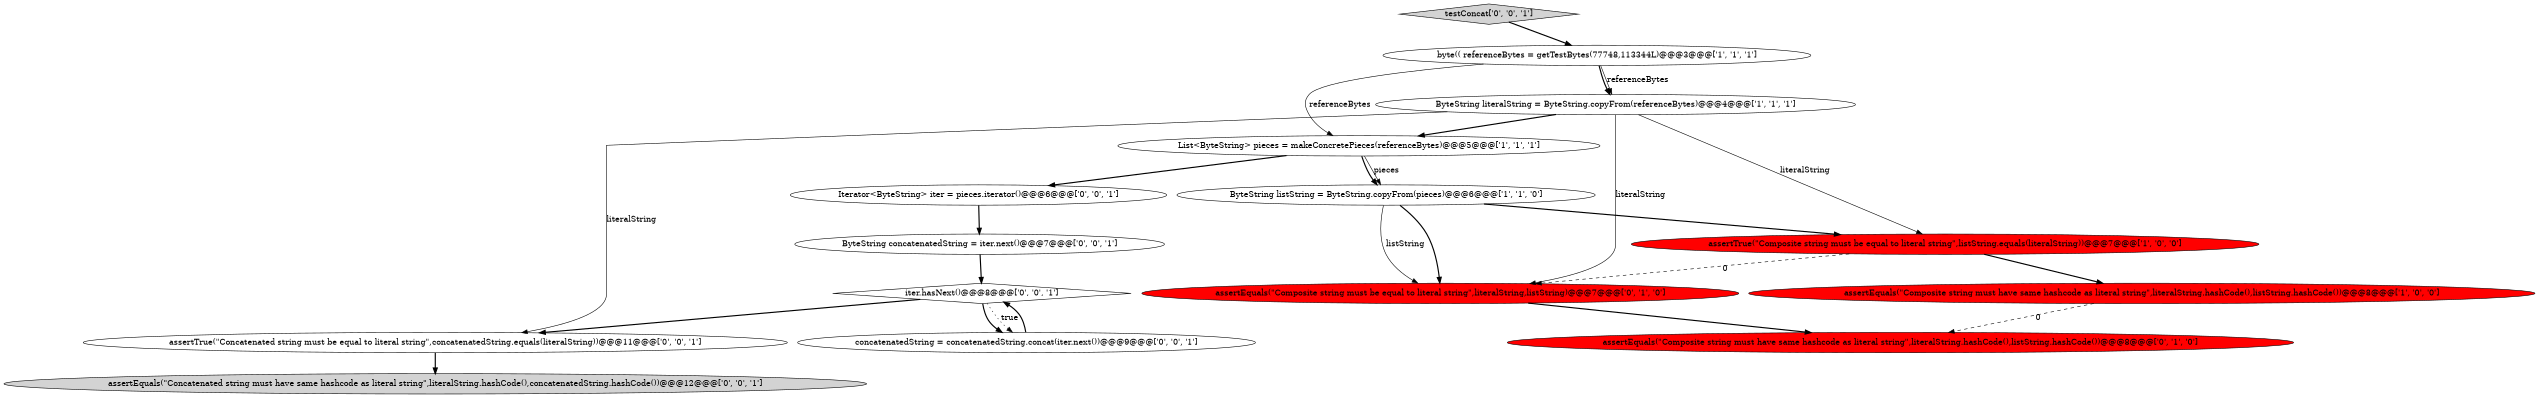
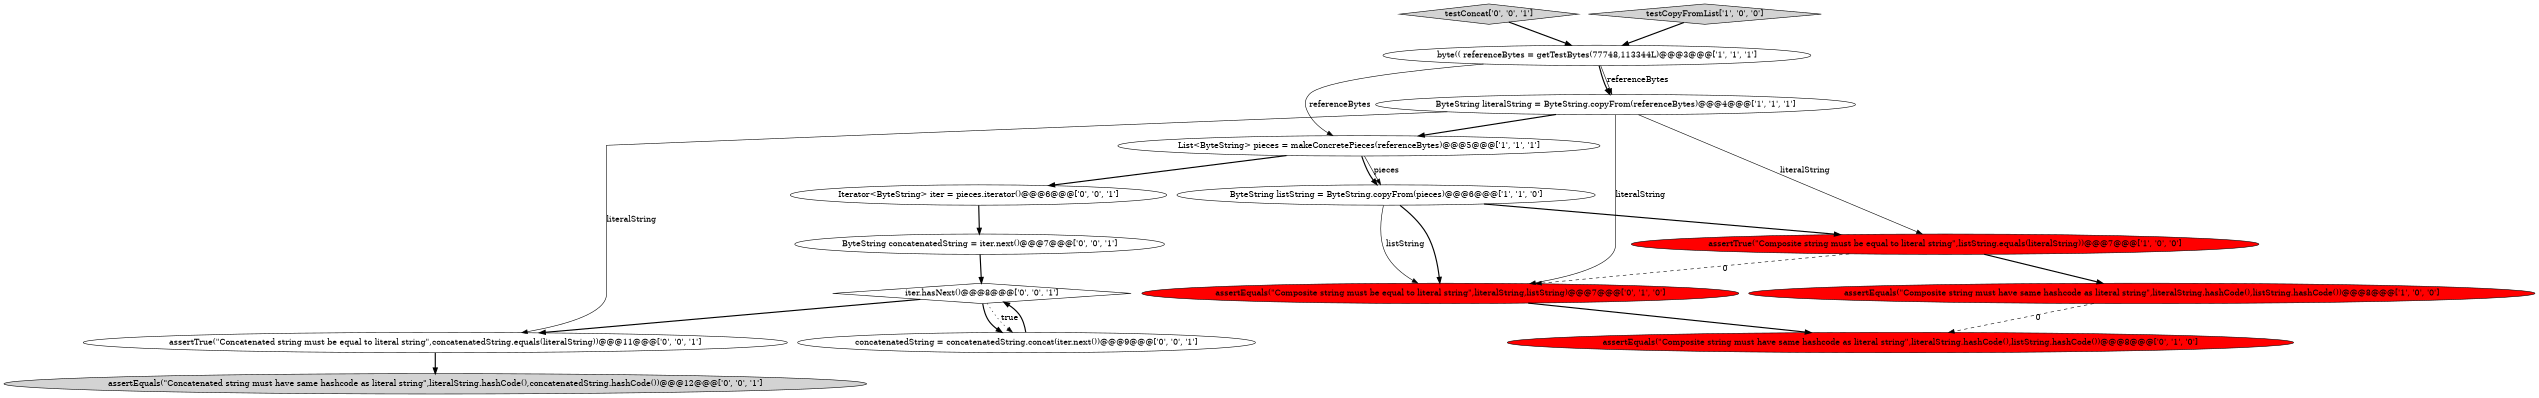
node "testCopyFromList['1', '0', '0']": added
